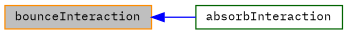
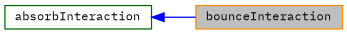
edge "absorbInteraction" -> "bounceInteraction": reversed
